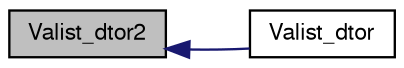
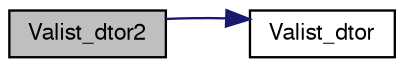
edge "Valist_dtor" -> "Valist_dtor2": reversed
